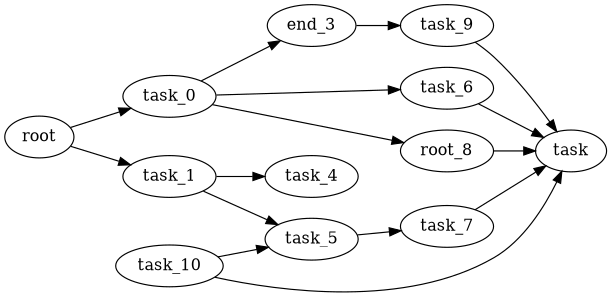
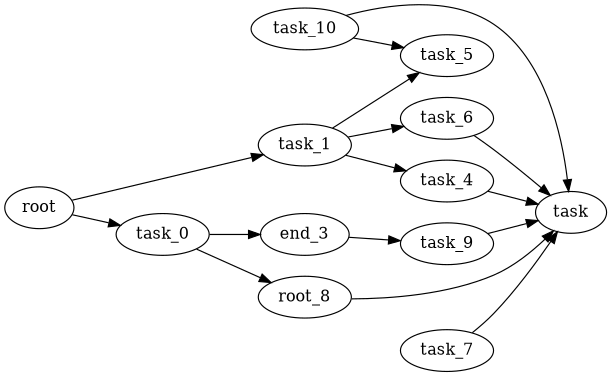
edge "task_0" -> "task_6": now "task_1" -> "task_6"
edge "task_4" -> "task": added
edge "task_5" -> "task_7": removed
